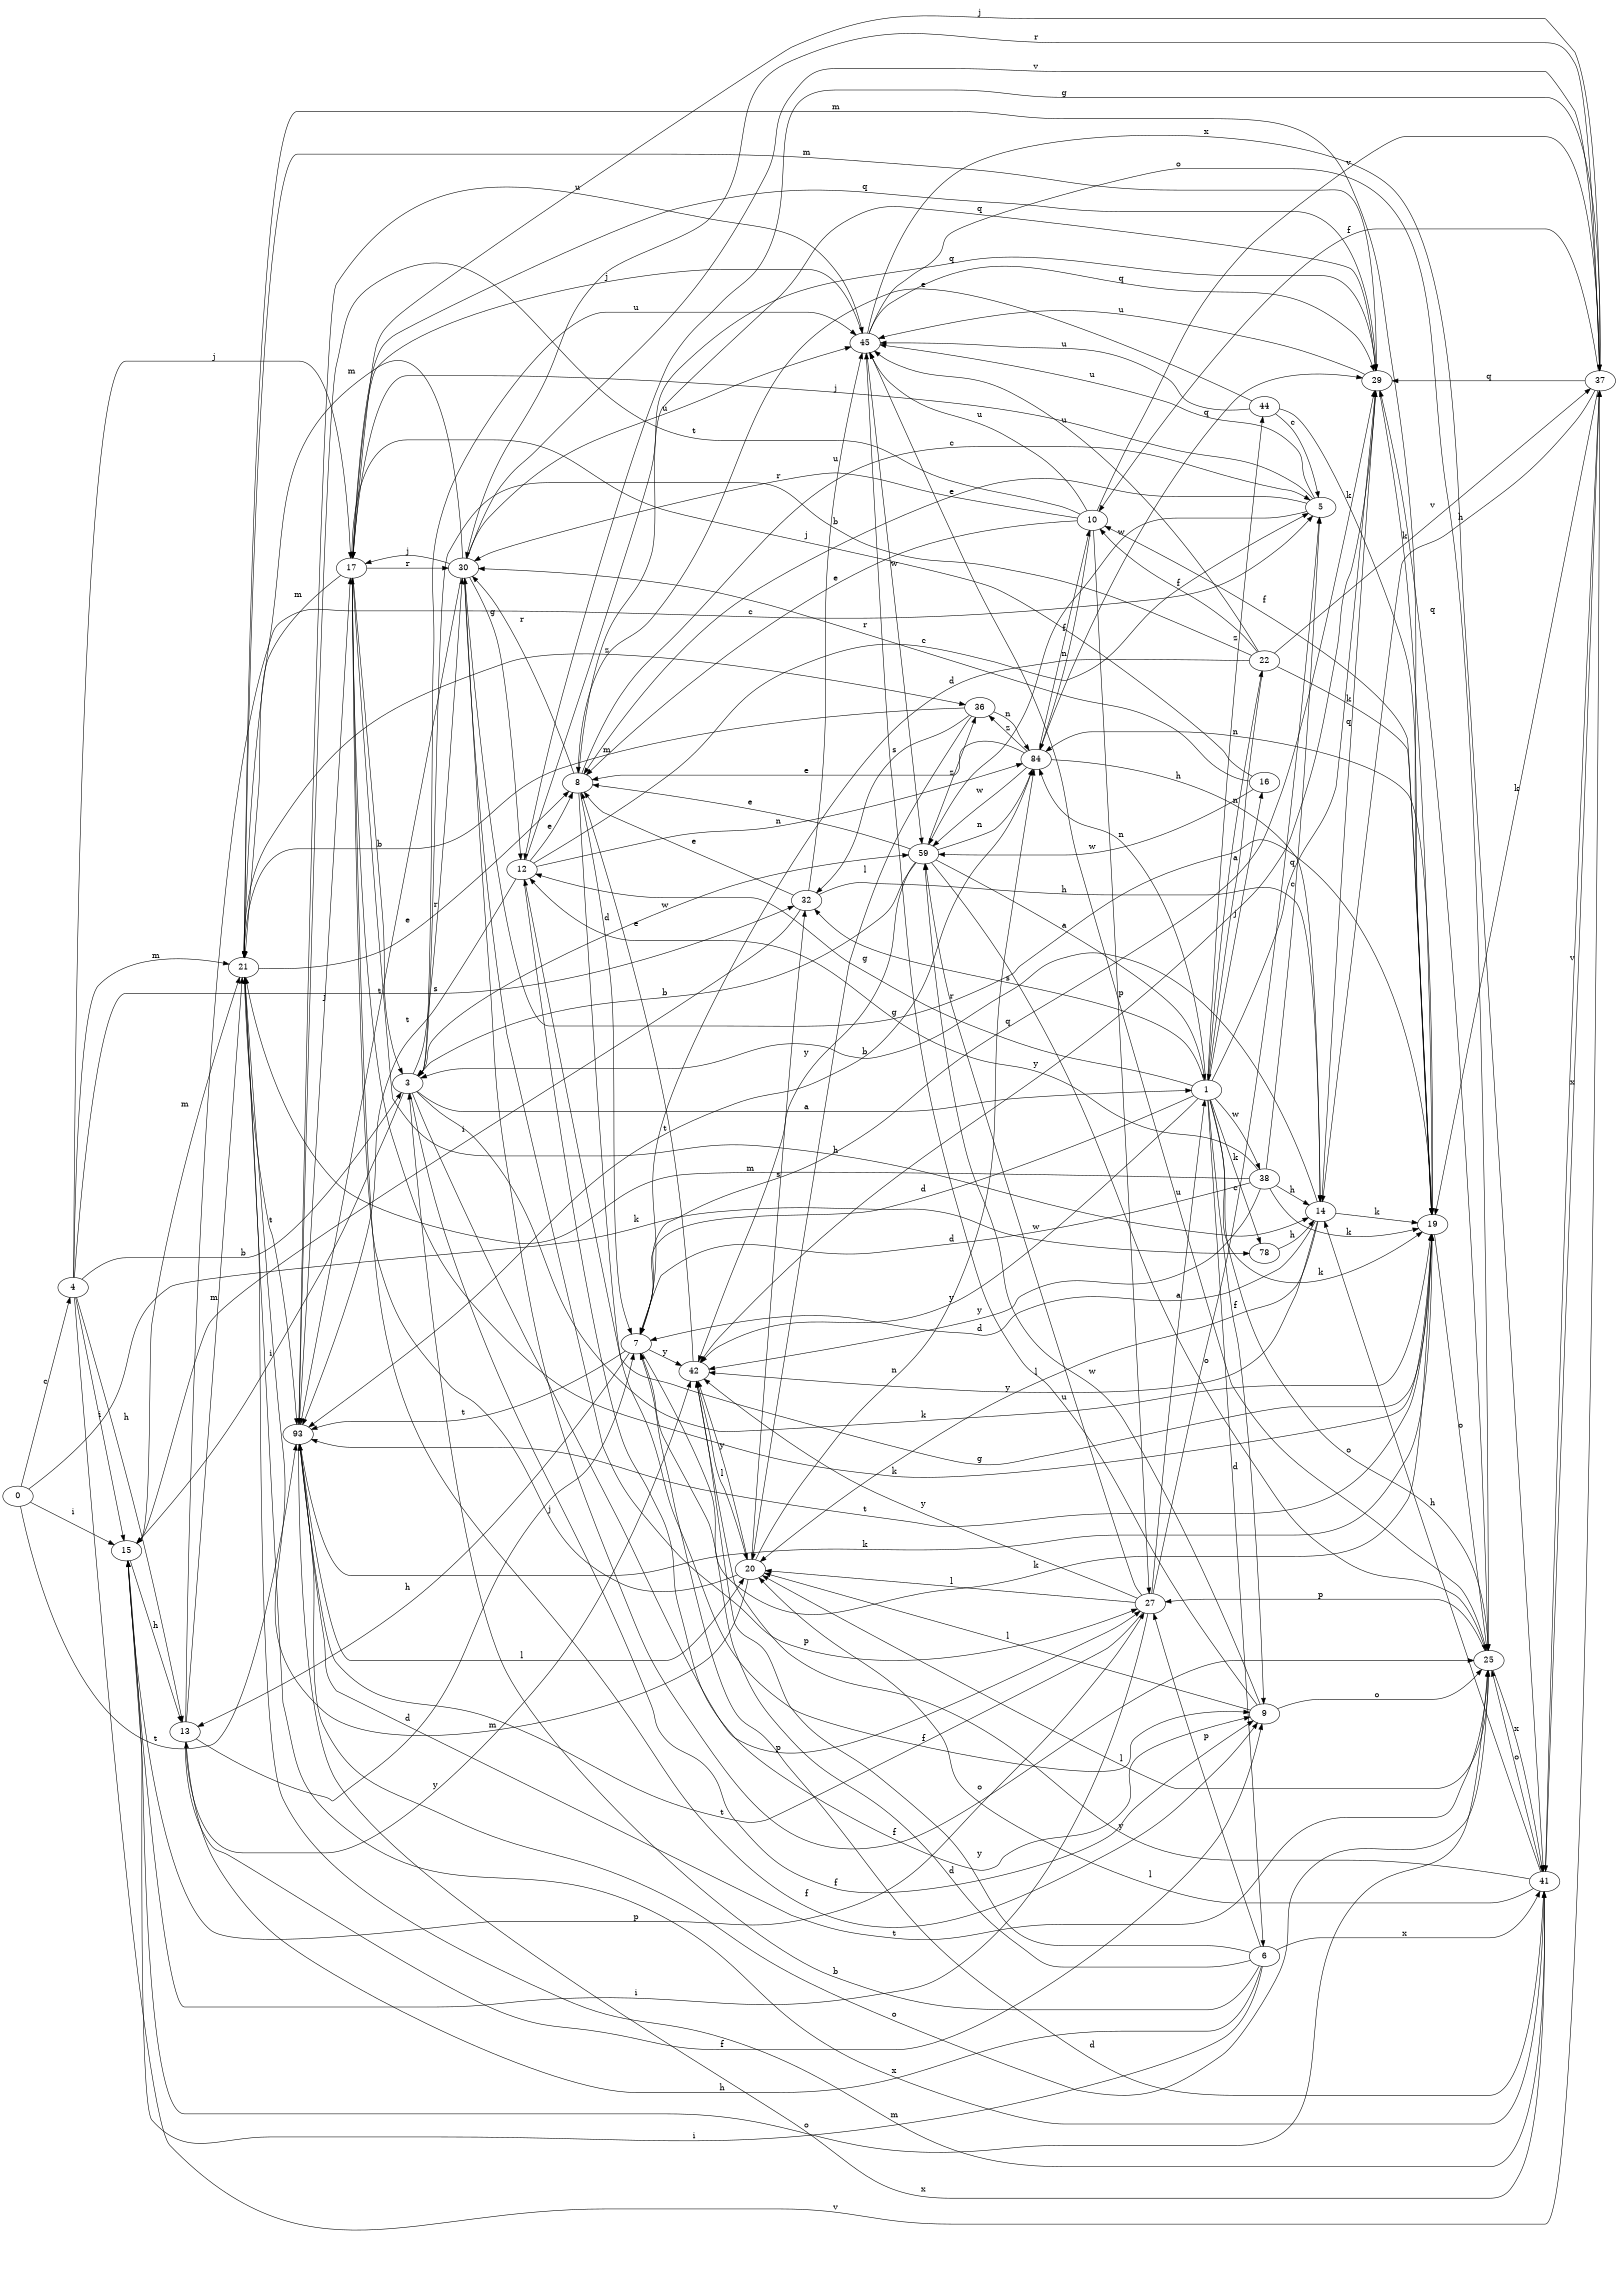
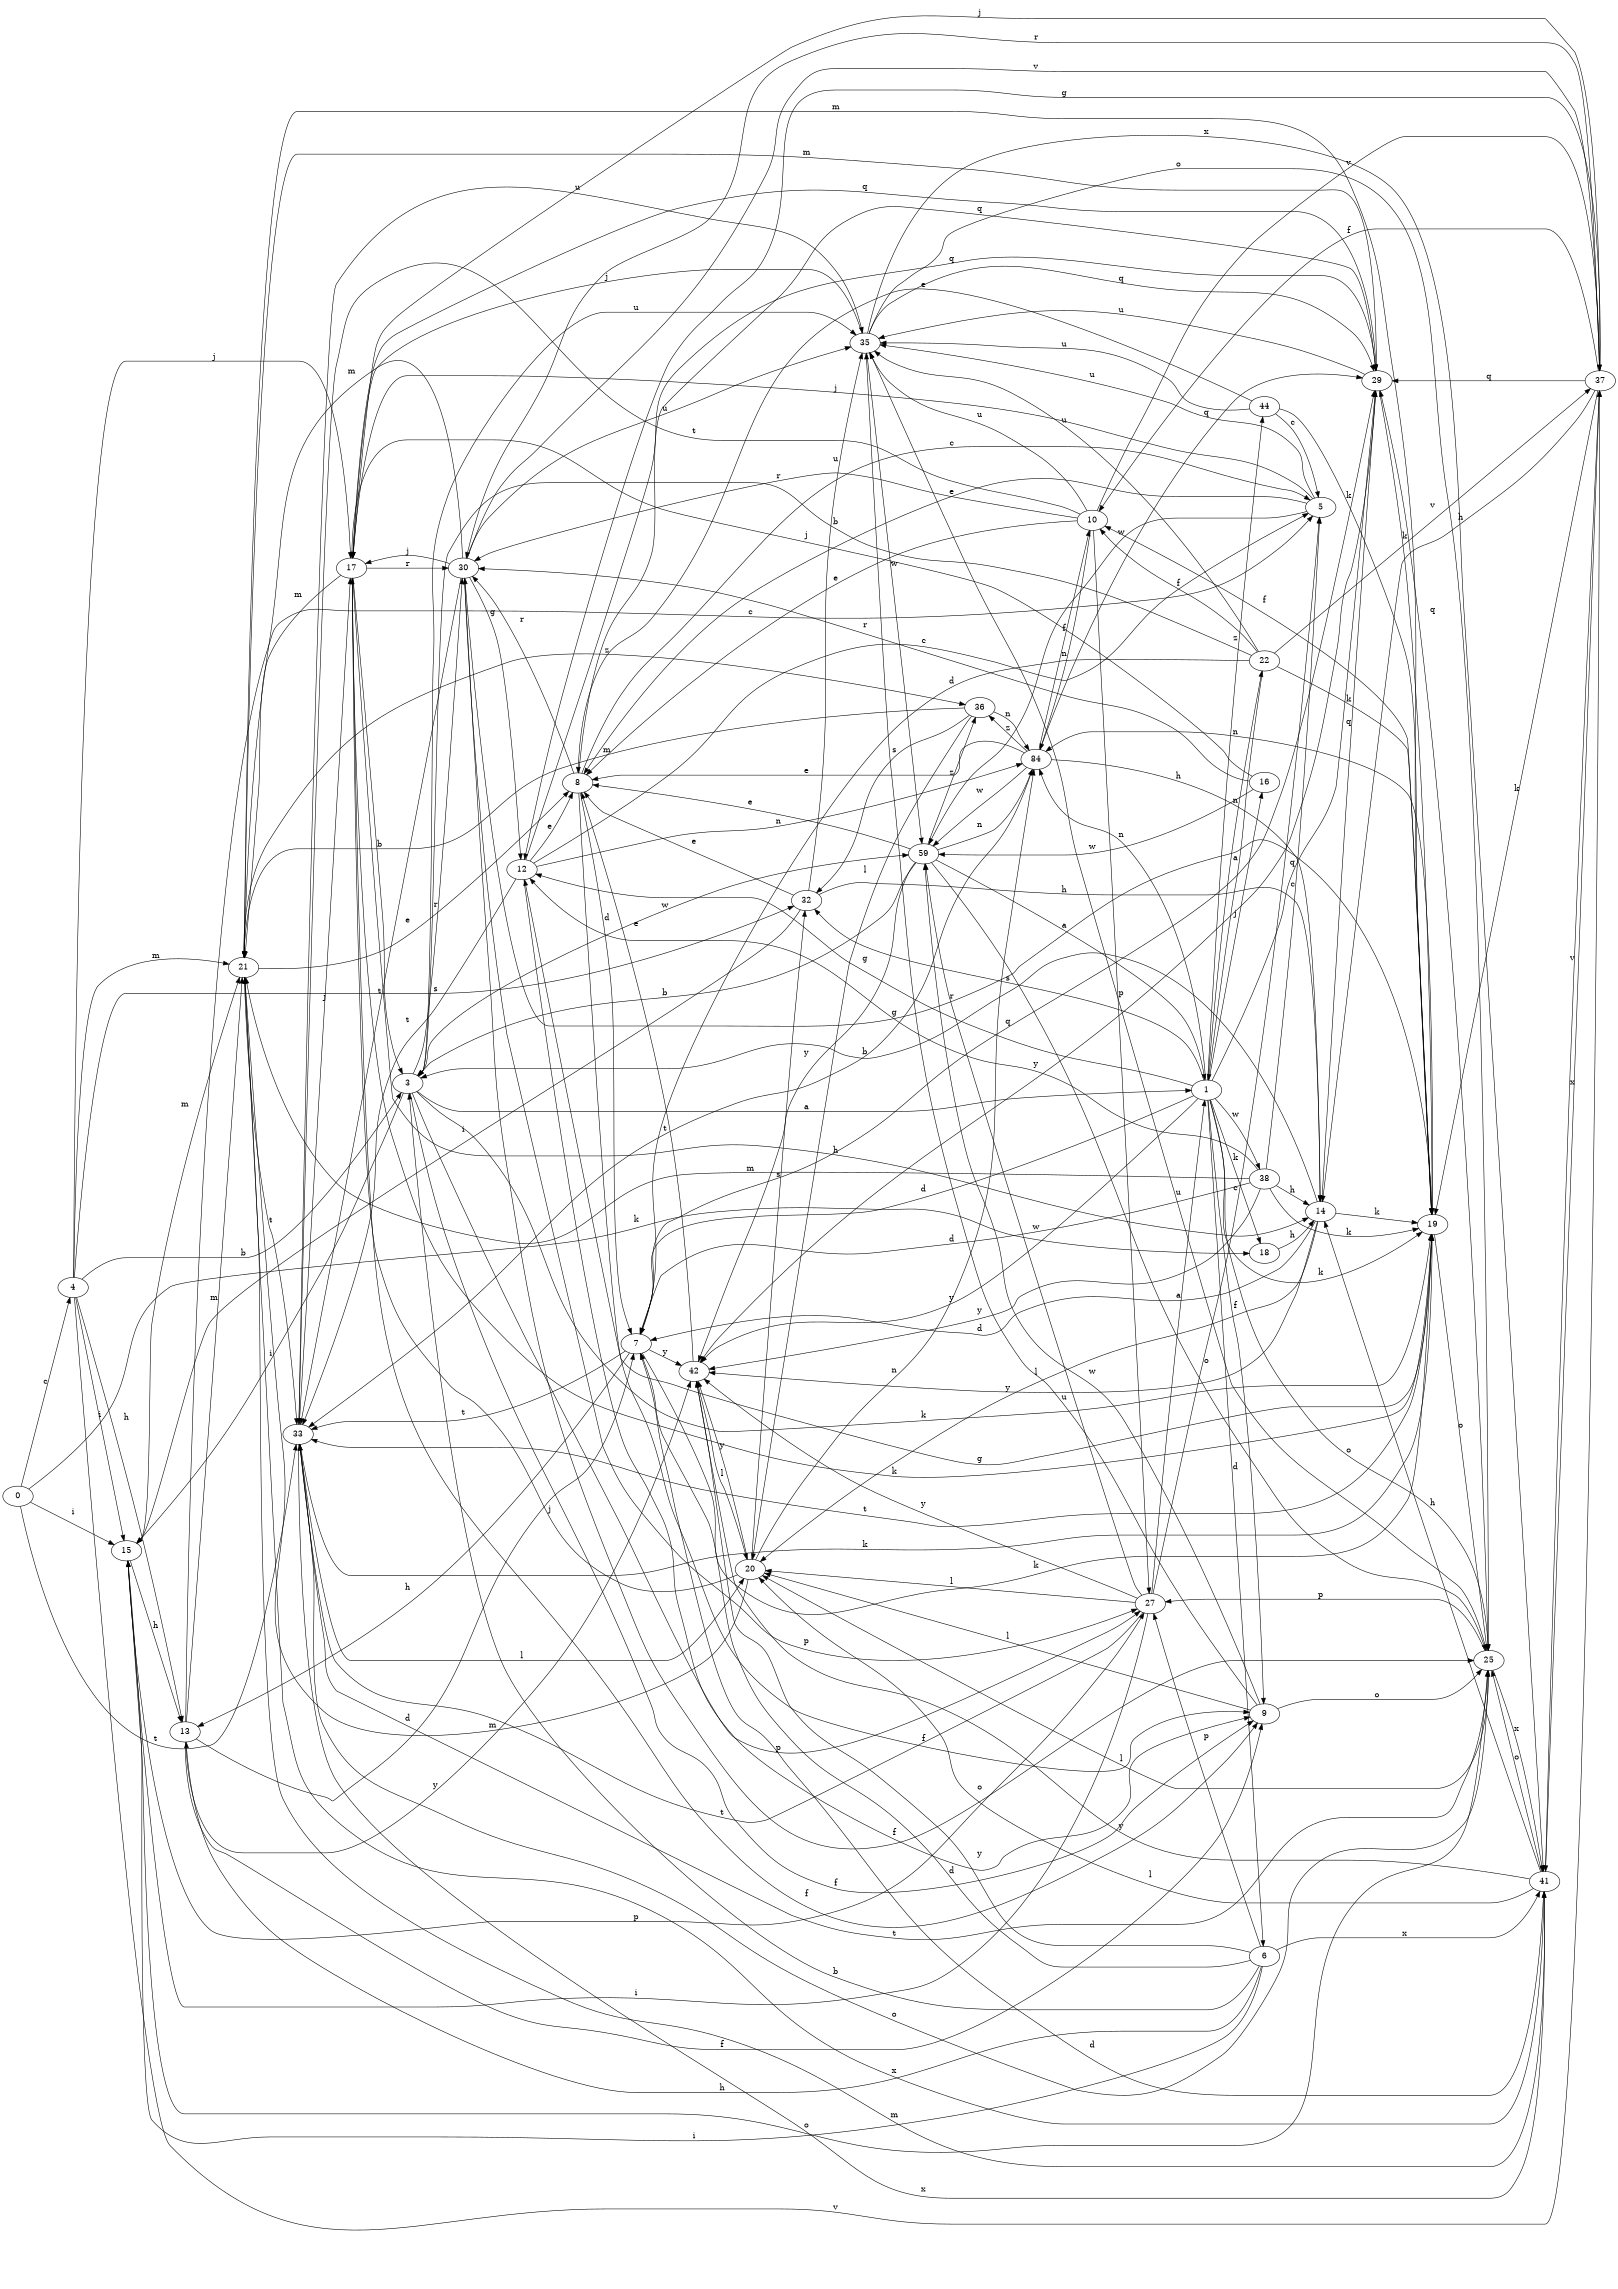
node "45": label "45" -> "35"
node "78": label "78" -> "18"
node "93": label "93" -> "33"
